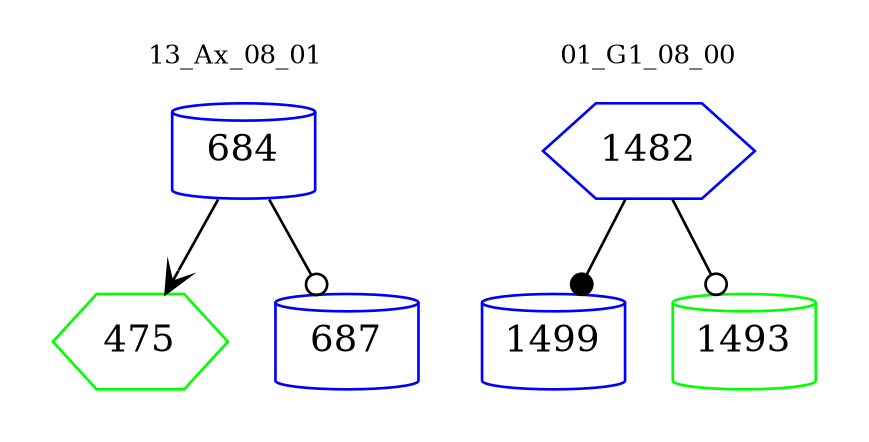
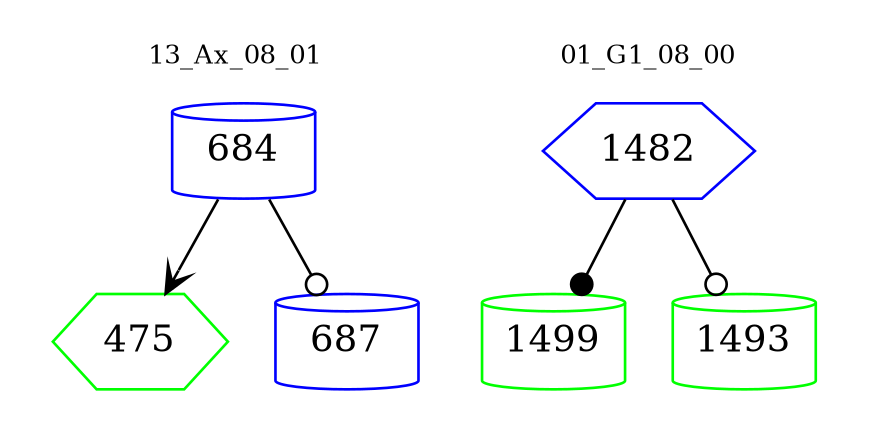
node "1499": color blue -> green
